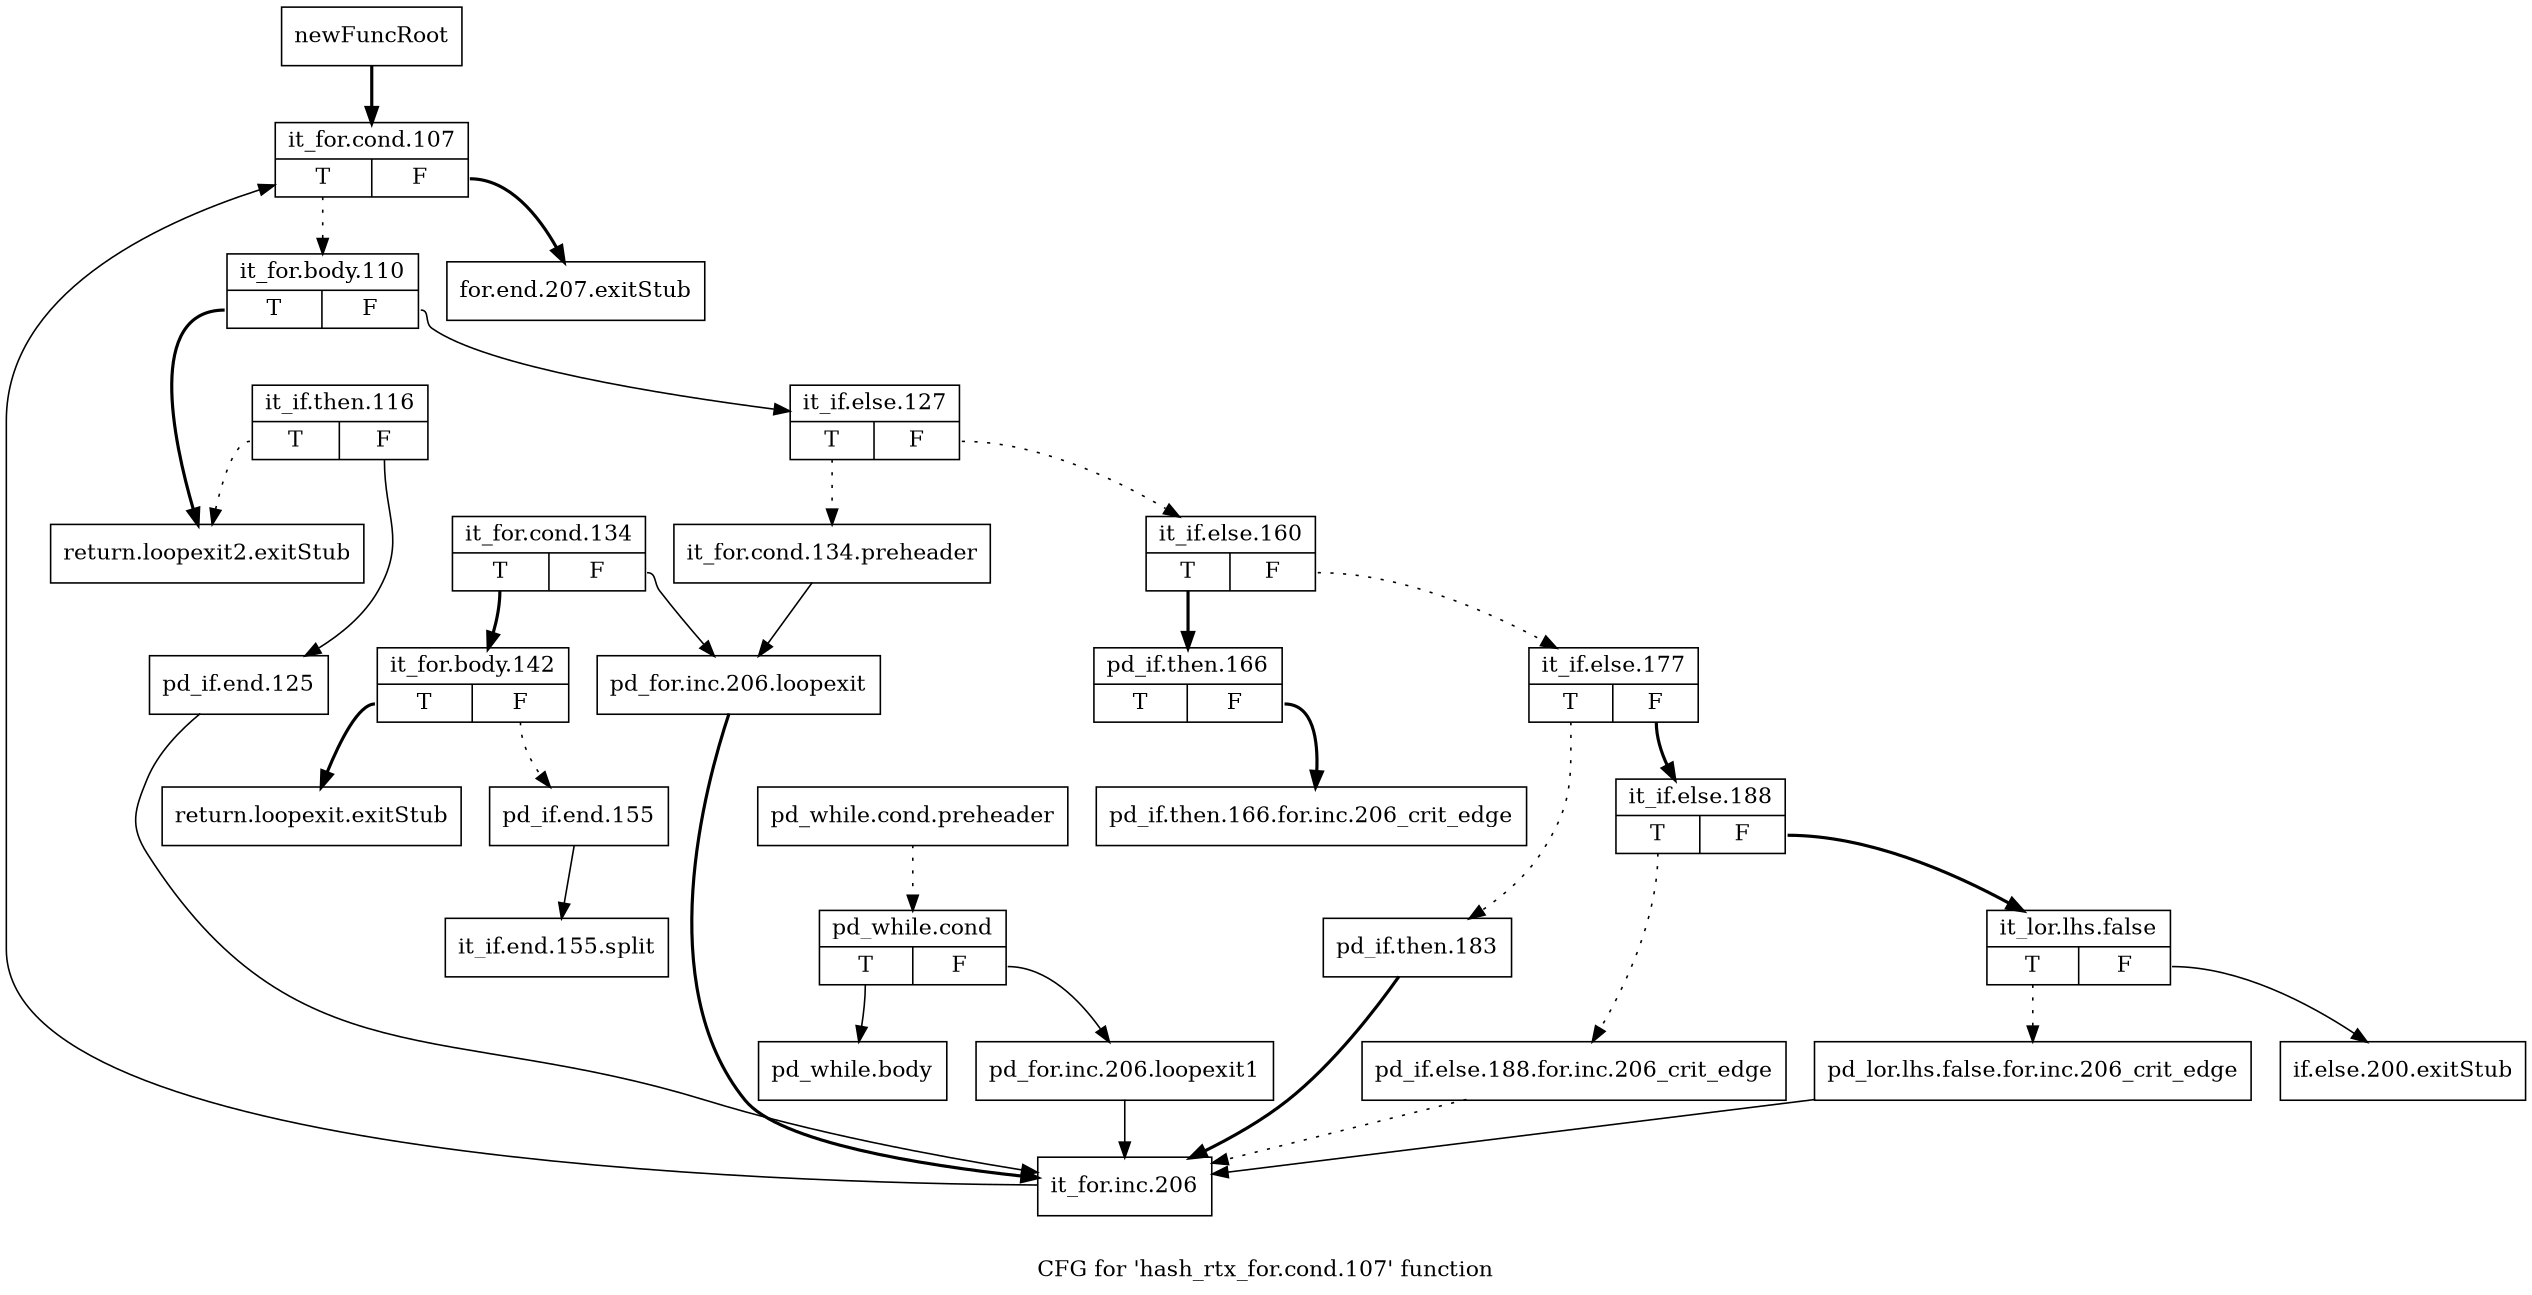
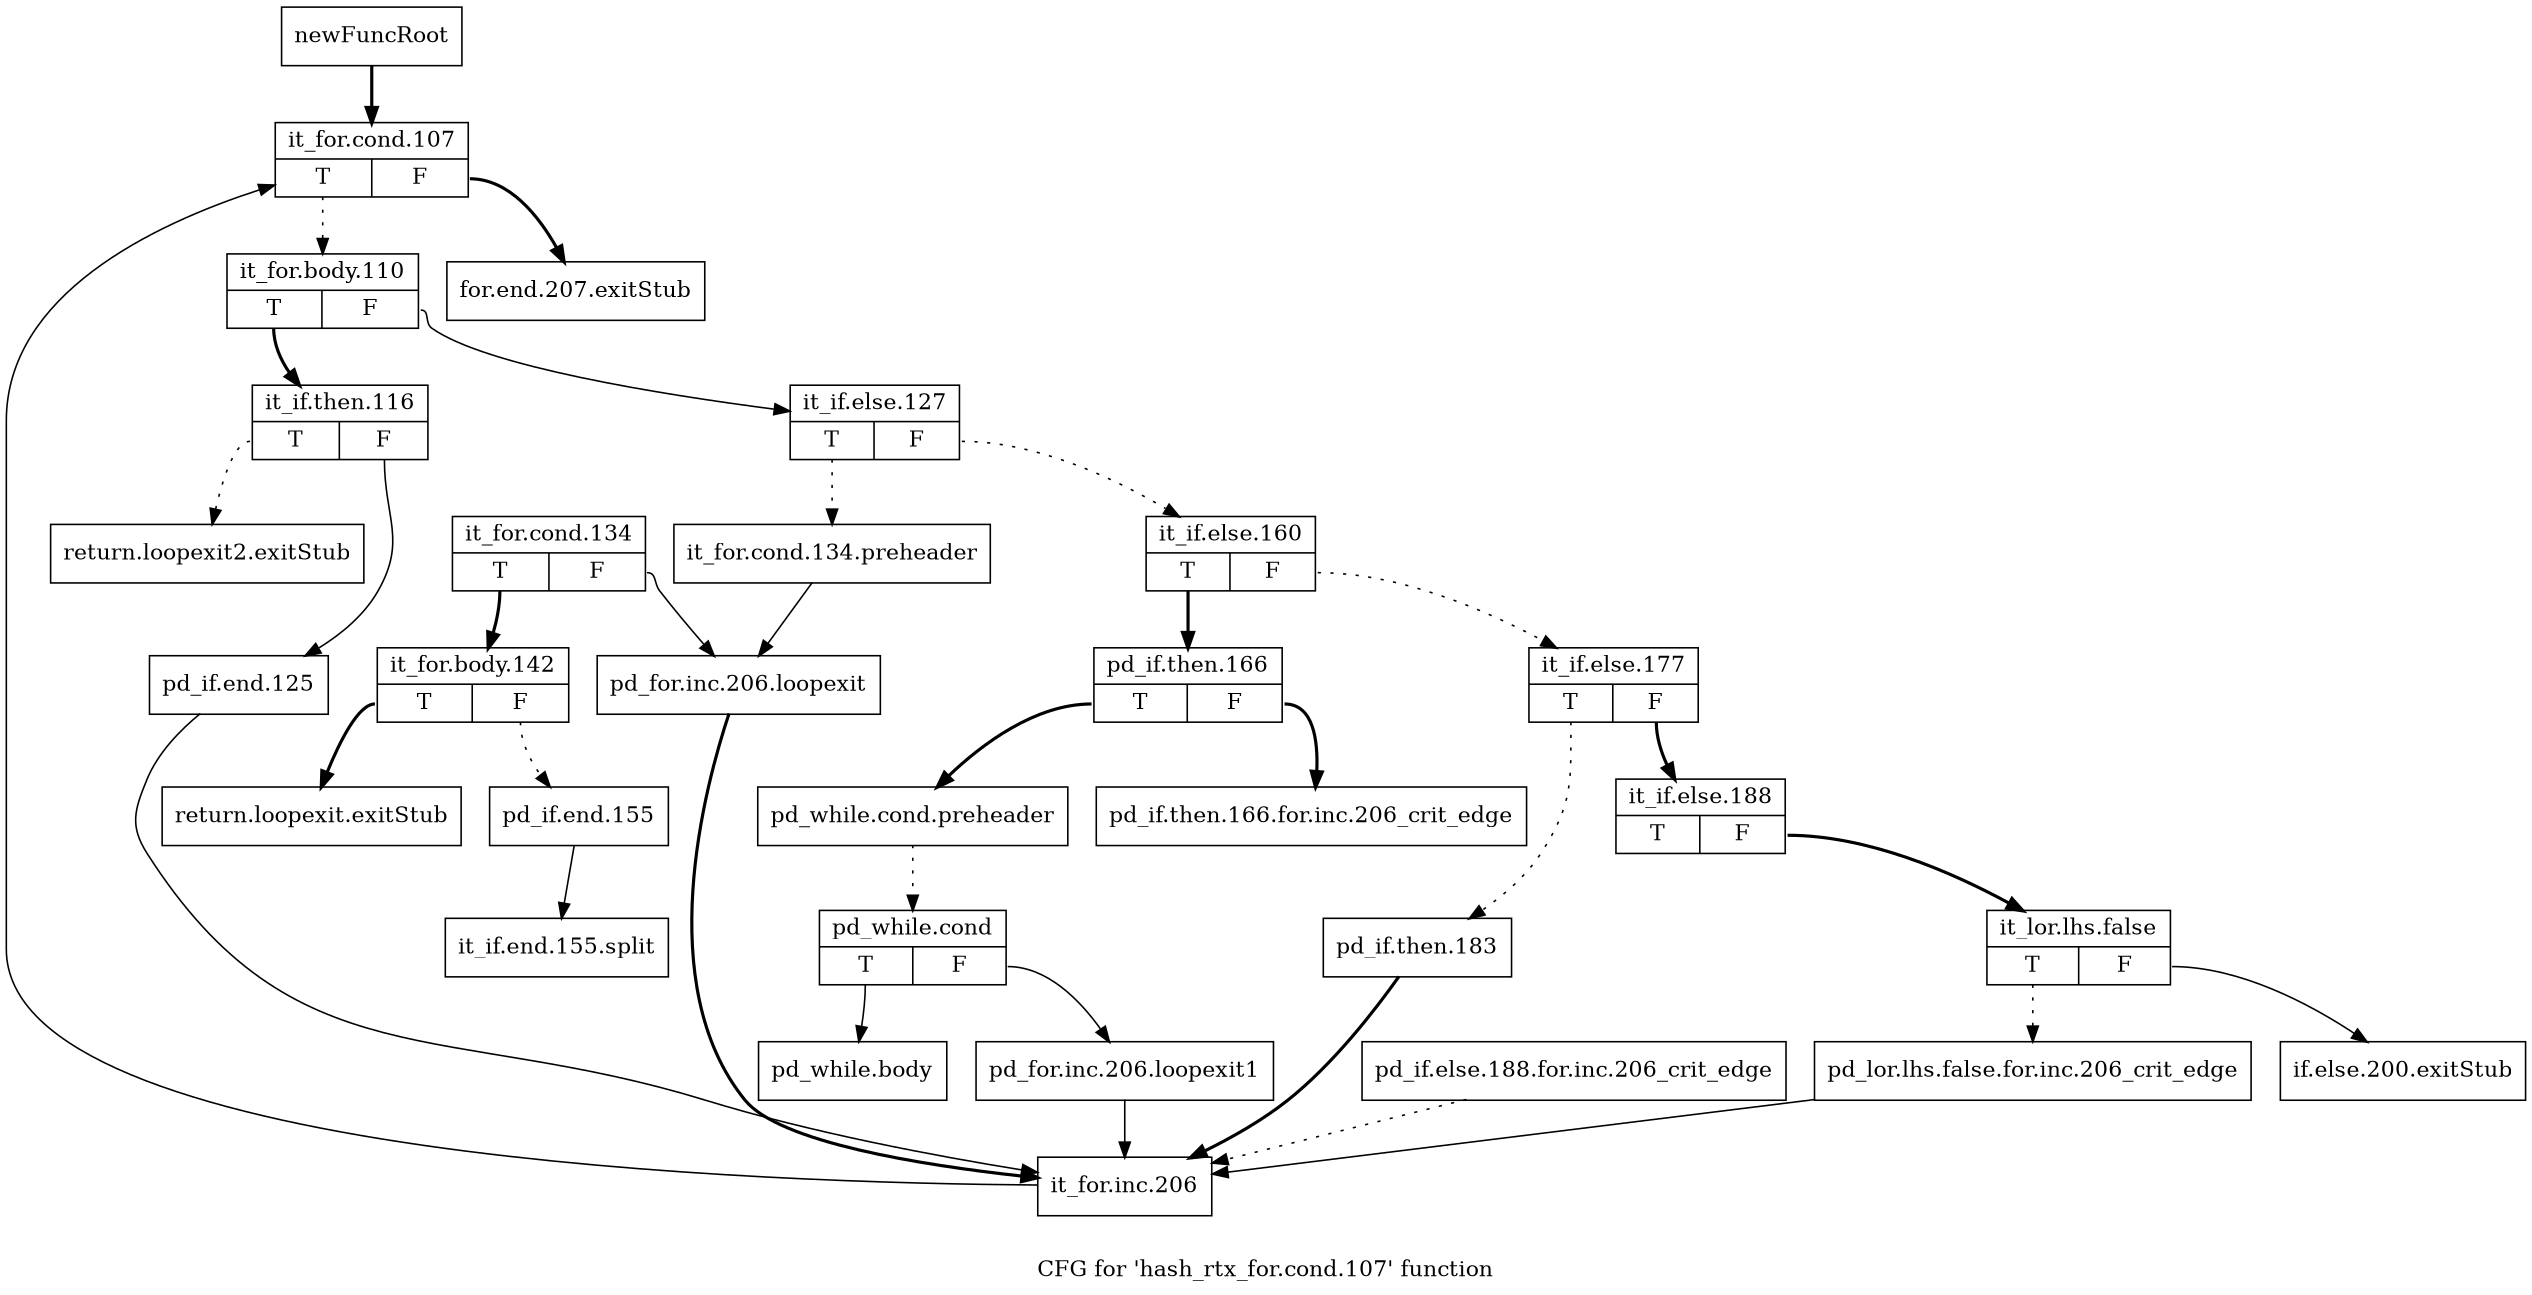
edge "it_for.body.110" -> "return.loopexit2.exitStub": now "it_for.body.110" -> "it_if.then.116"
edge "pd_if.then.166" -> "pd_while.cond.preheader": added
edge "it_if.else.188" -> "pd_if.else.188.for.inc.206_crit_edge": removed
